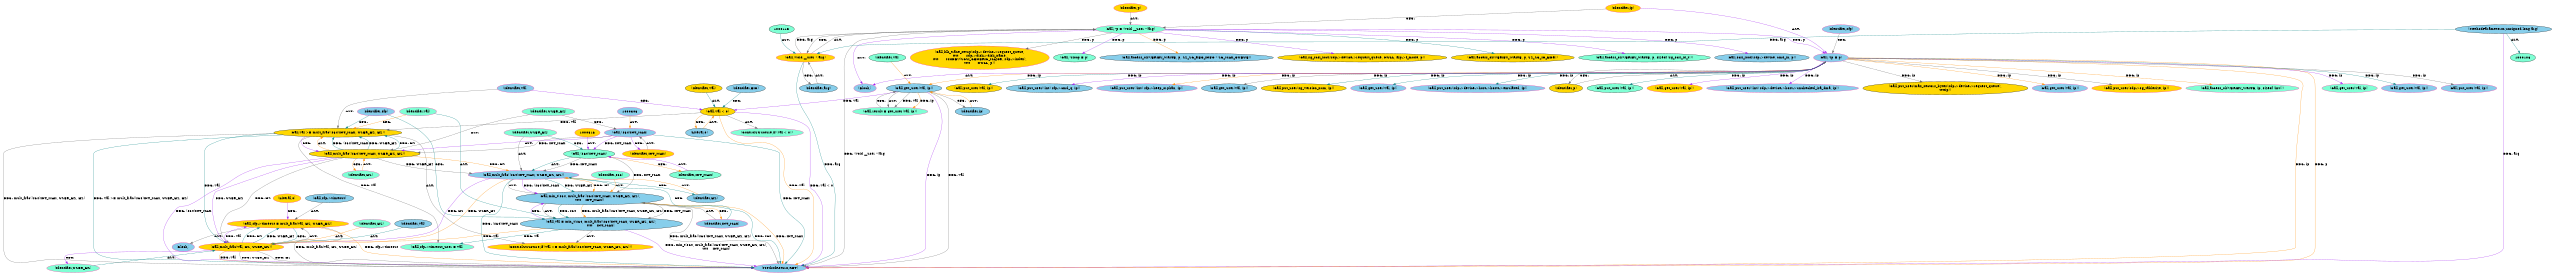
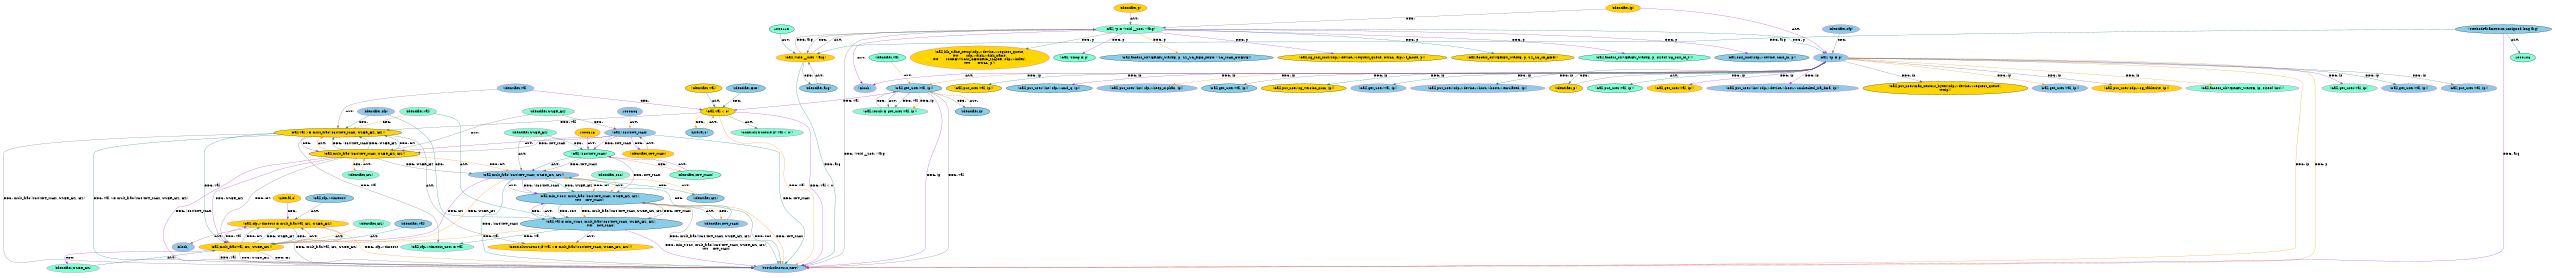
edge "(Call,*p = (void __user *)arg)" -> "(Call,*ip = p)": color purple -> teal
